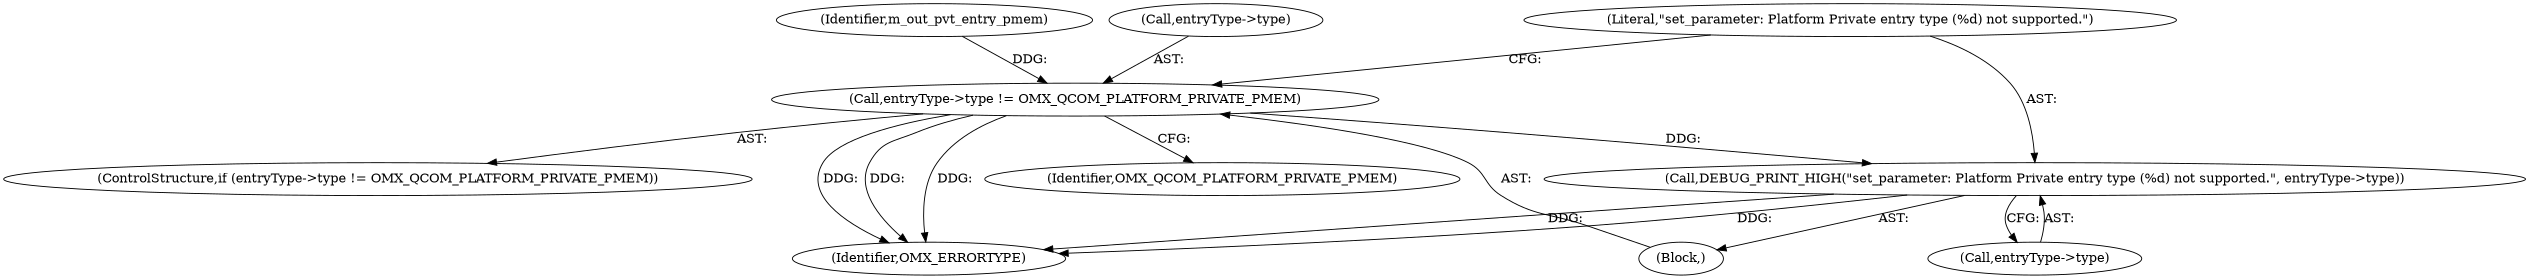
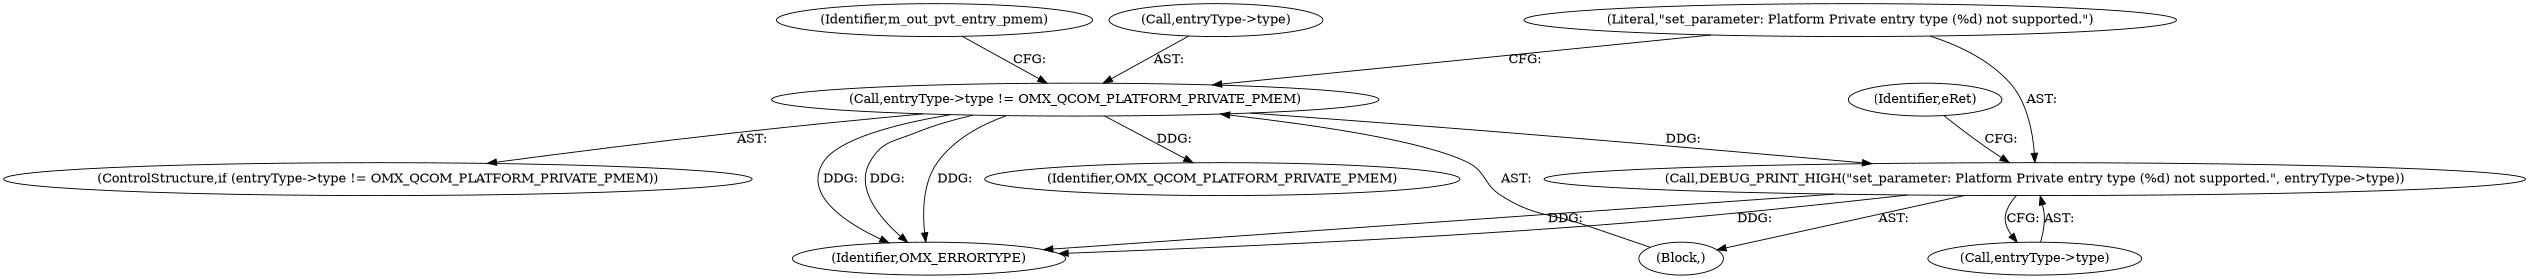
edge "(Identifier,m_out_pvt_entry_pmem)" -> "(Call,entryType->type != OMX_QCOM_PLATFORM_PRIVATE_PMEM)": label "DDG: " -> "CFG: "
node "(Identifier,eRet)": added
edge "(Call,entryType->type != OMX_QCOM_PLATFORM_PRIVATE_PMEM)" -> "(Identifier,OMX_QCOM_PLATFORM_PRIVATE_PMEM)": label "CFG: " -> "DDG: "
